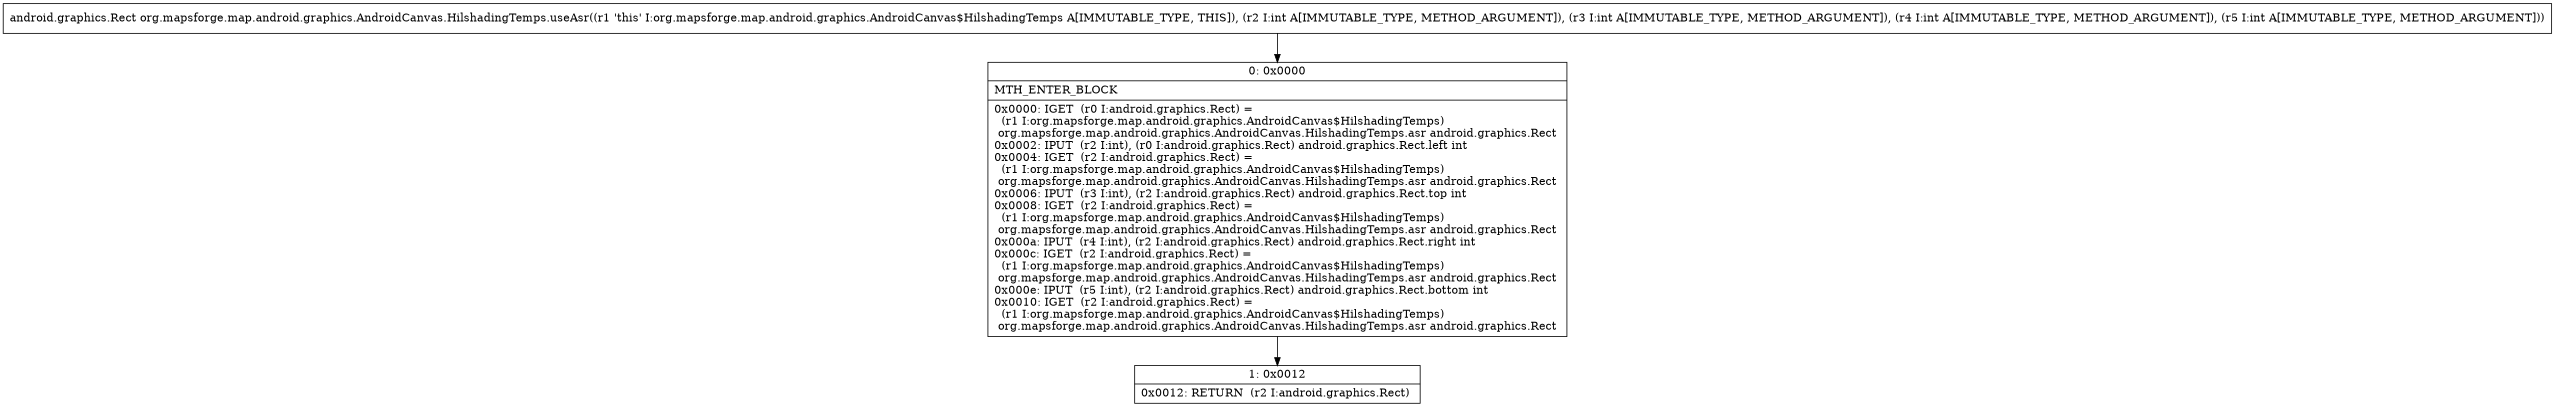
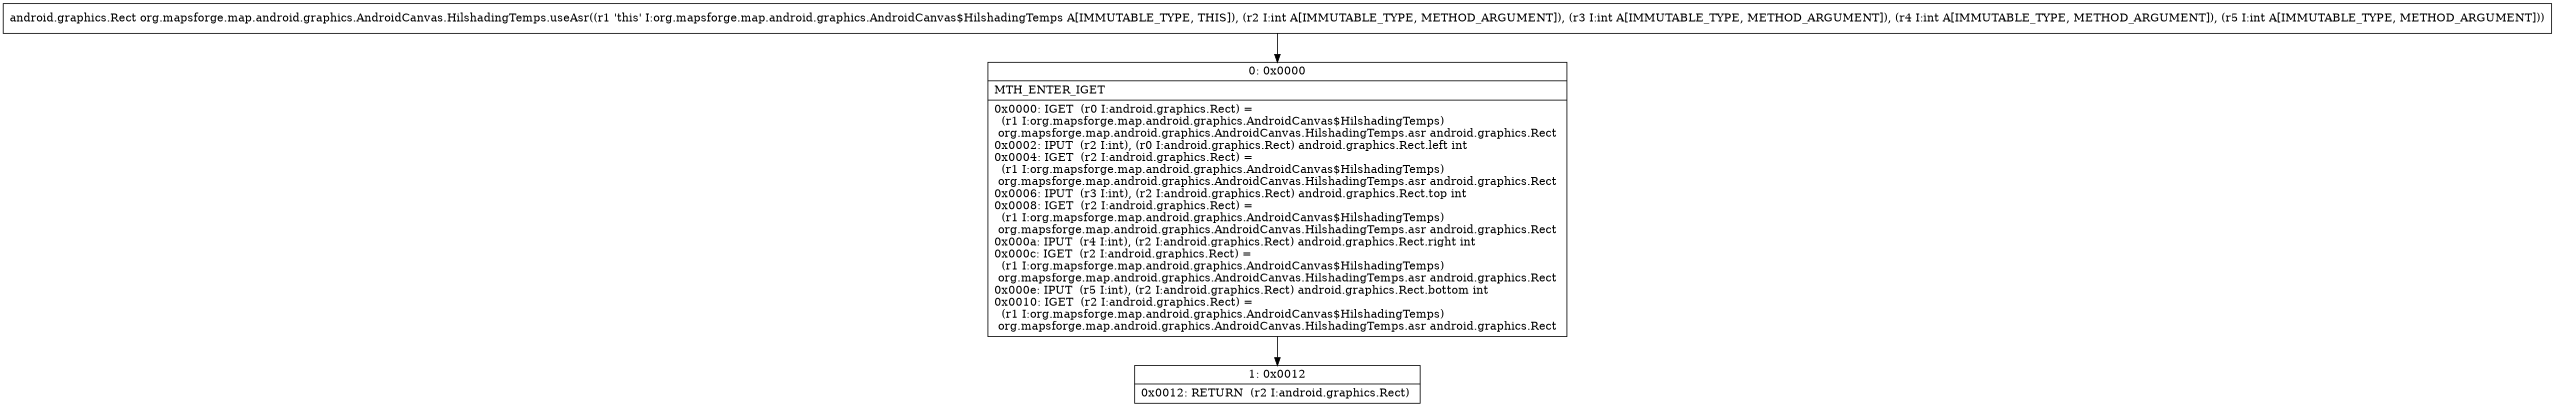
node "0: 0x0000": text "MTH_ENTER_BLOCK" -> "MTH_ENTER_IGET"
